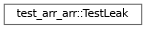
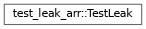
node "test_arr_arr::TestLeak": label "test_arr_arr::TestLeak" -> "test_leak_arr::TestLeak"
